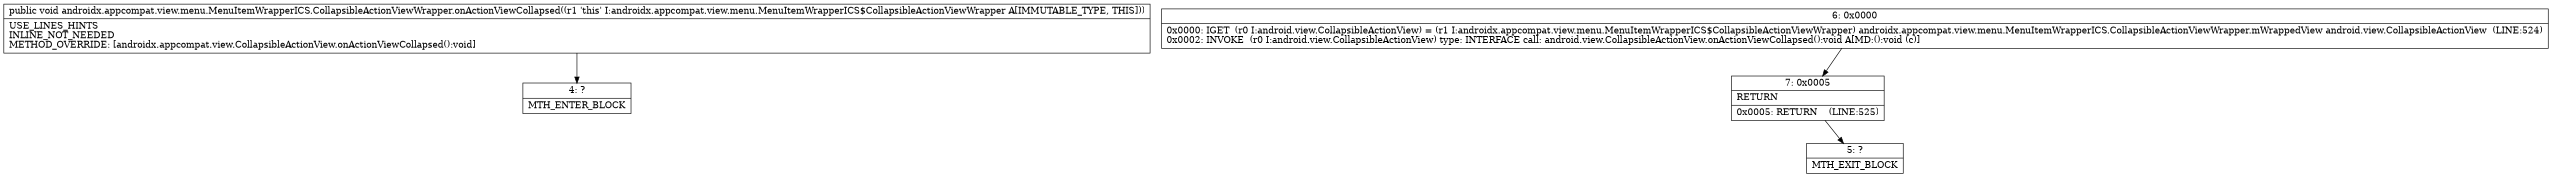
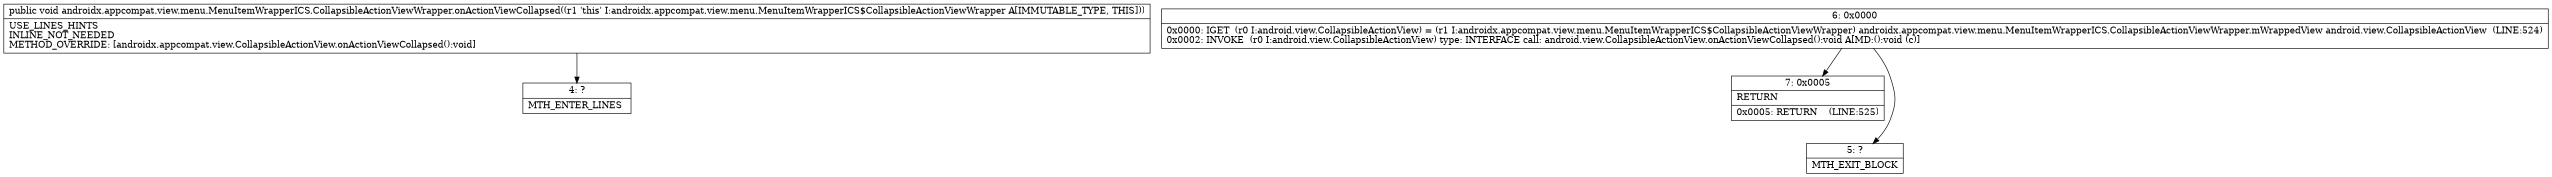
node "4: ?": text "MTH_ENTER_BLOCK" -> "MTH_ENTER_LINES"
edge "7: 0x0005" -> "5: ?": now "6: 0x0000" -> "5: ?"
